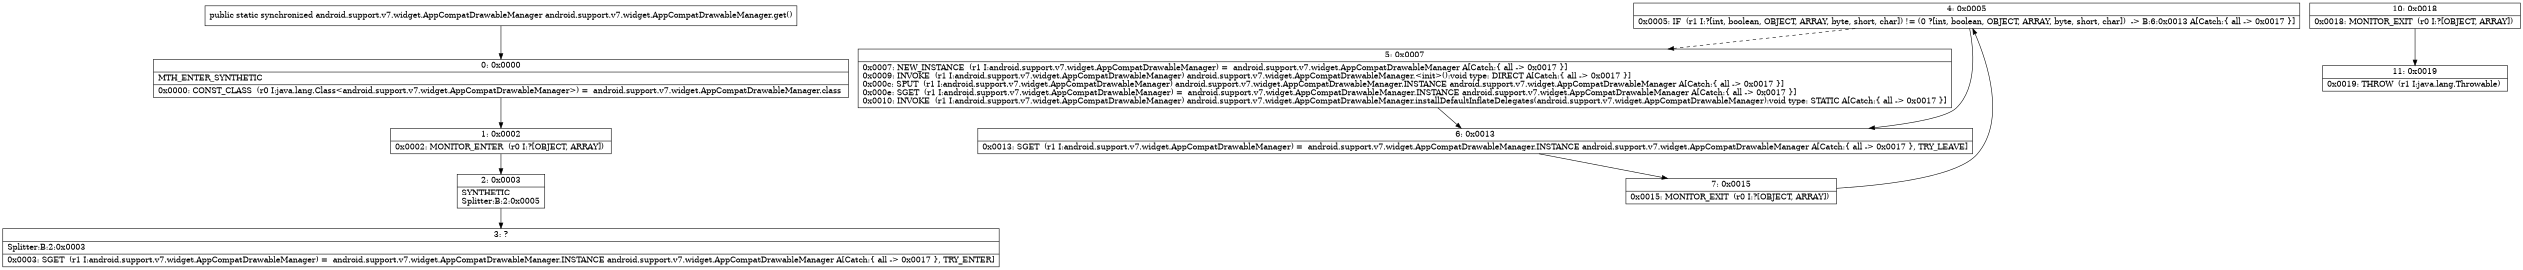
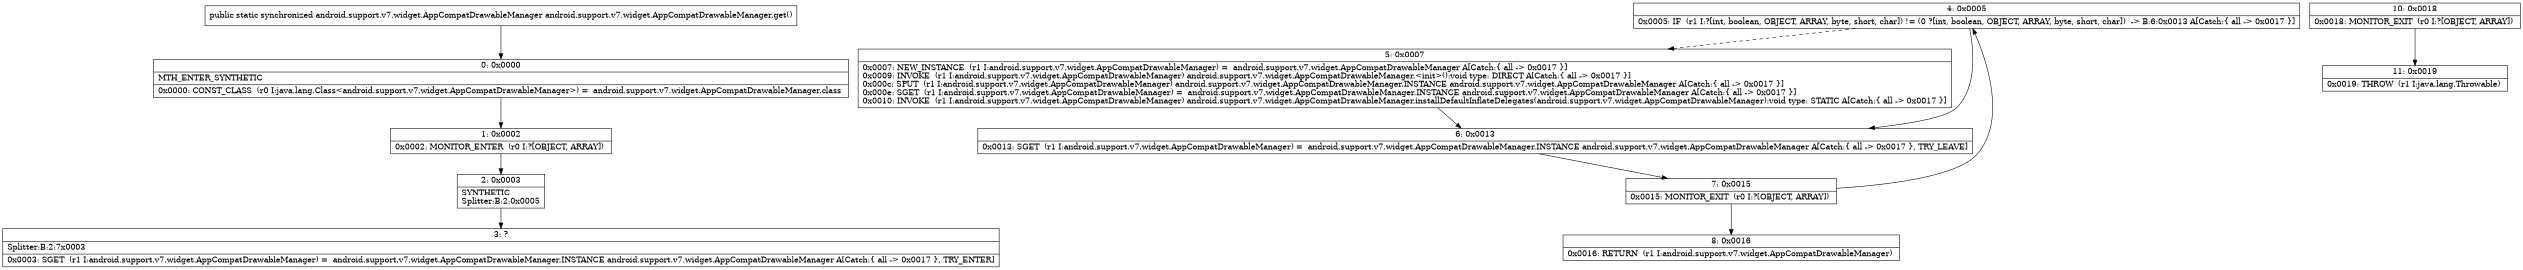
node "3: ?": text "Splitter:B:2:0x0003" -> "Splitter:B:2:7x0003"
node "8: 0x0016": added
